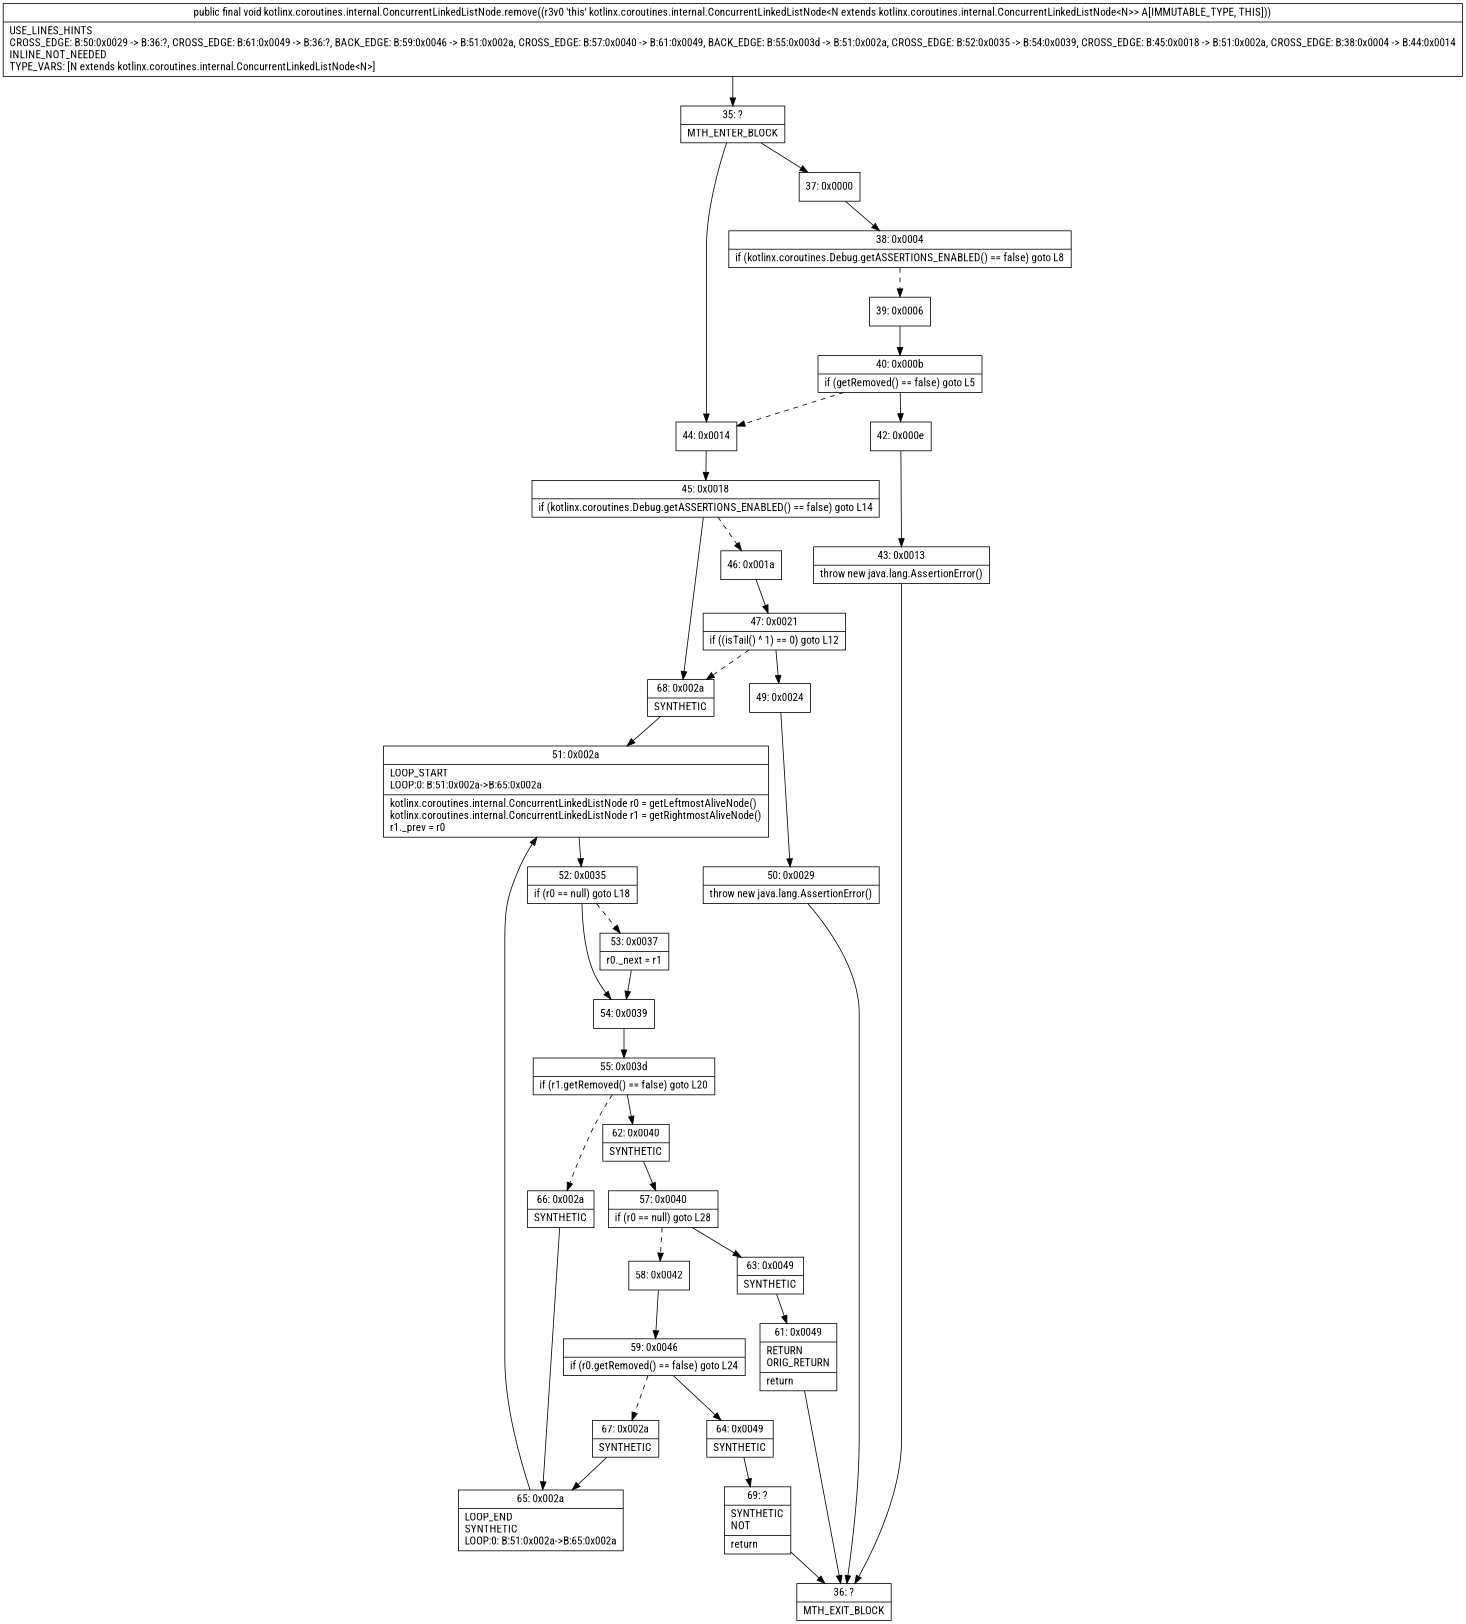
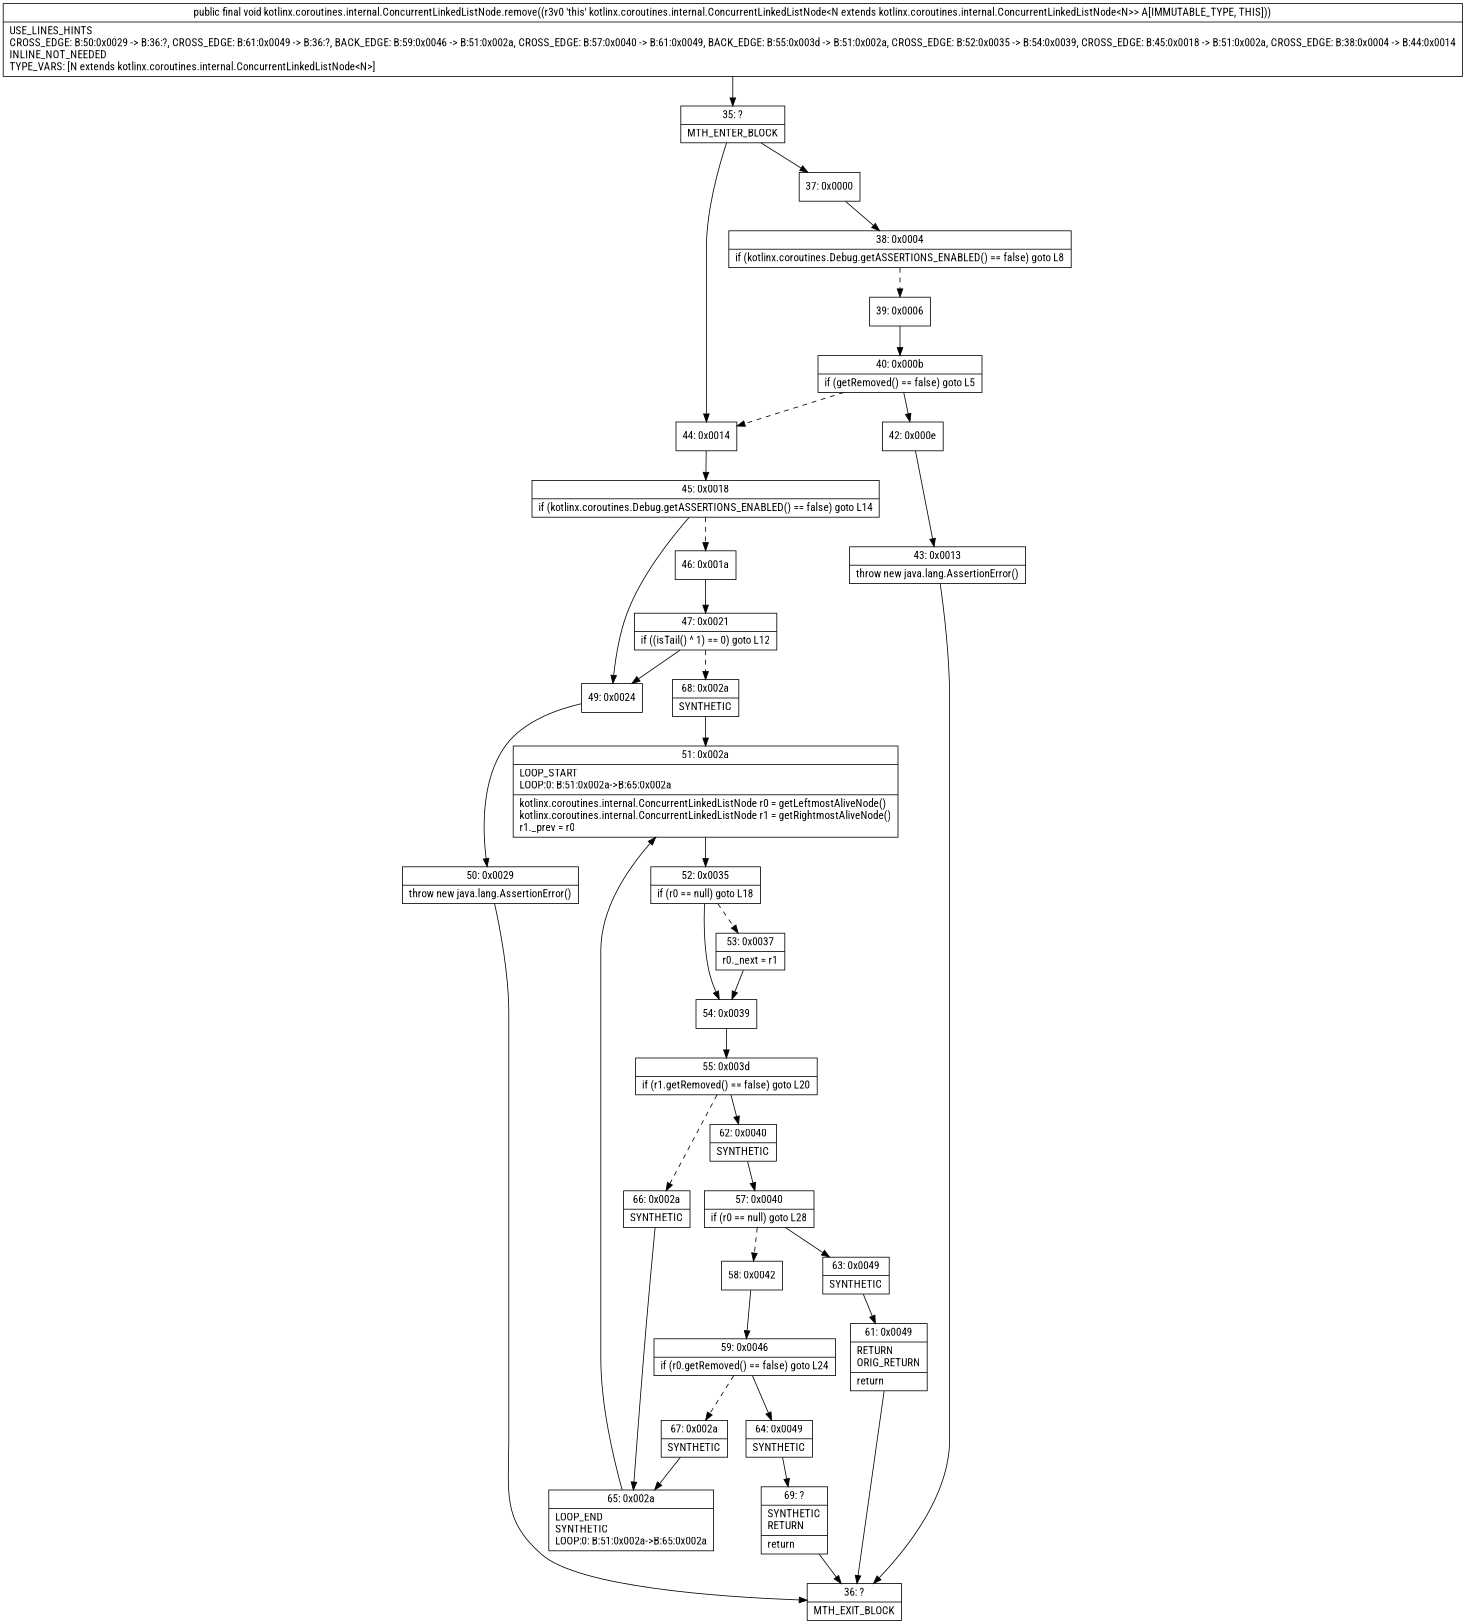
edge "45: 0x0018" -> "68: 0x002a": now "45: 0x0018" -> "49: 0x0024"
node "69: ?": text "NOT" -> "RETURN"
